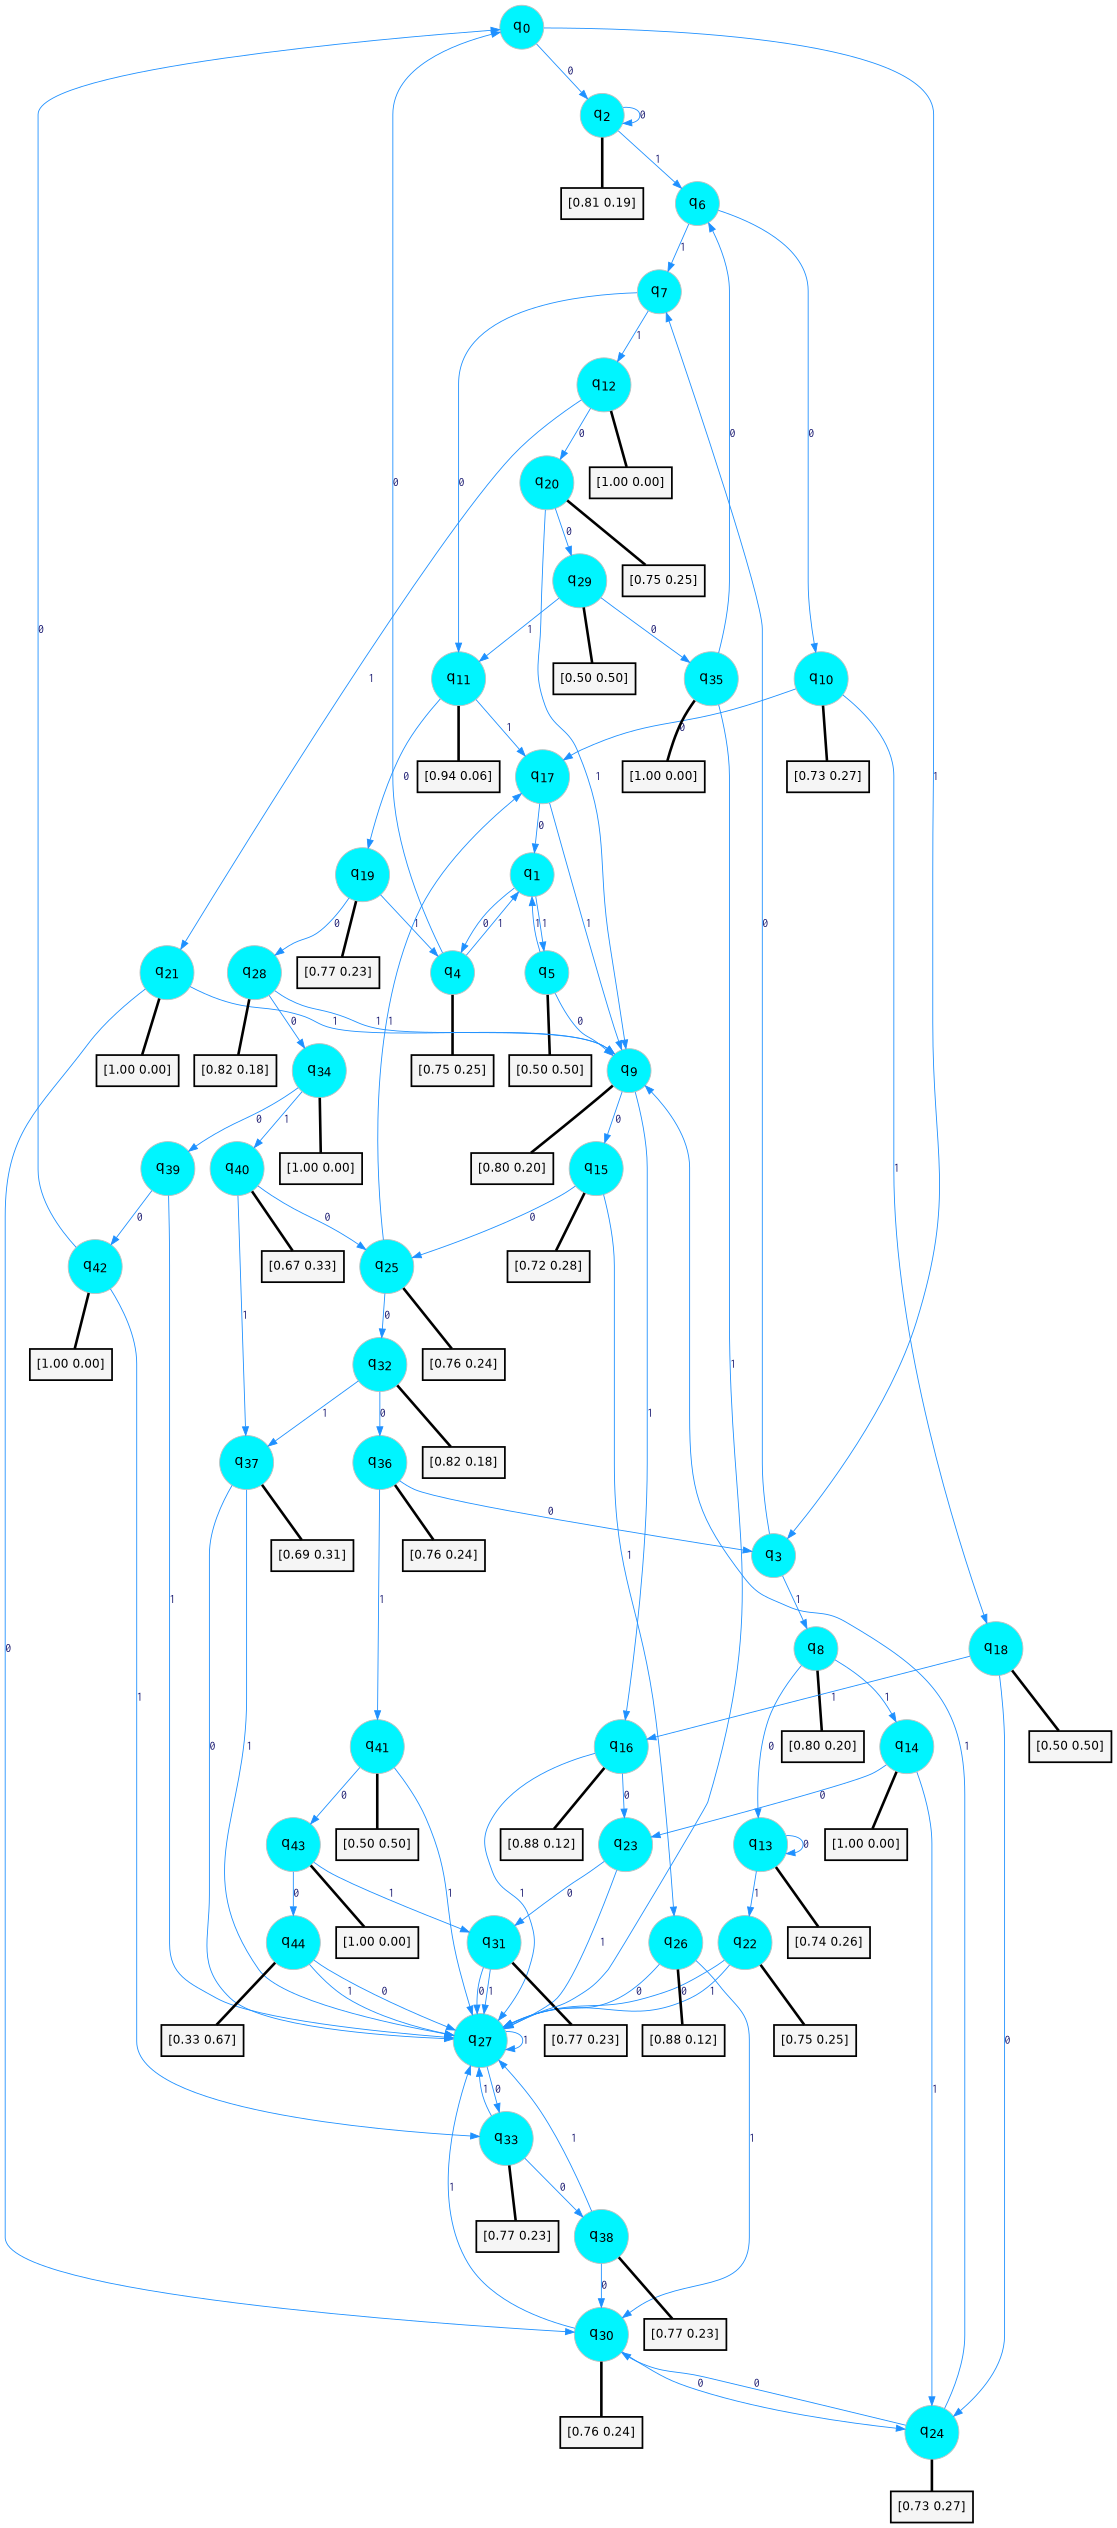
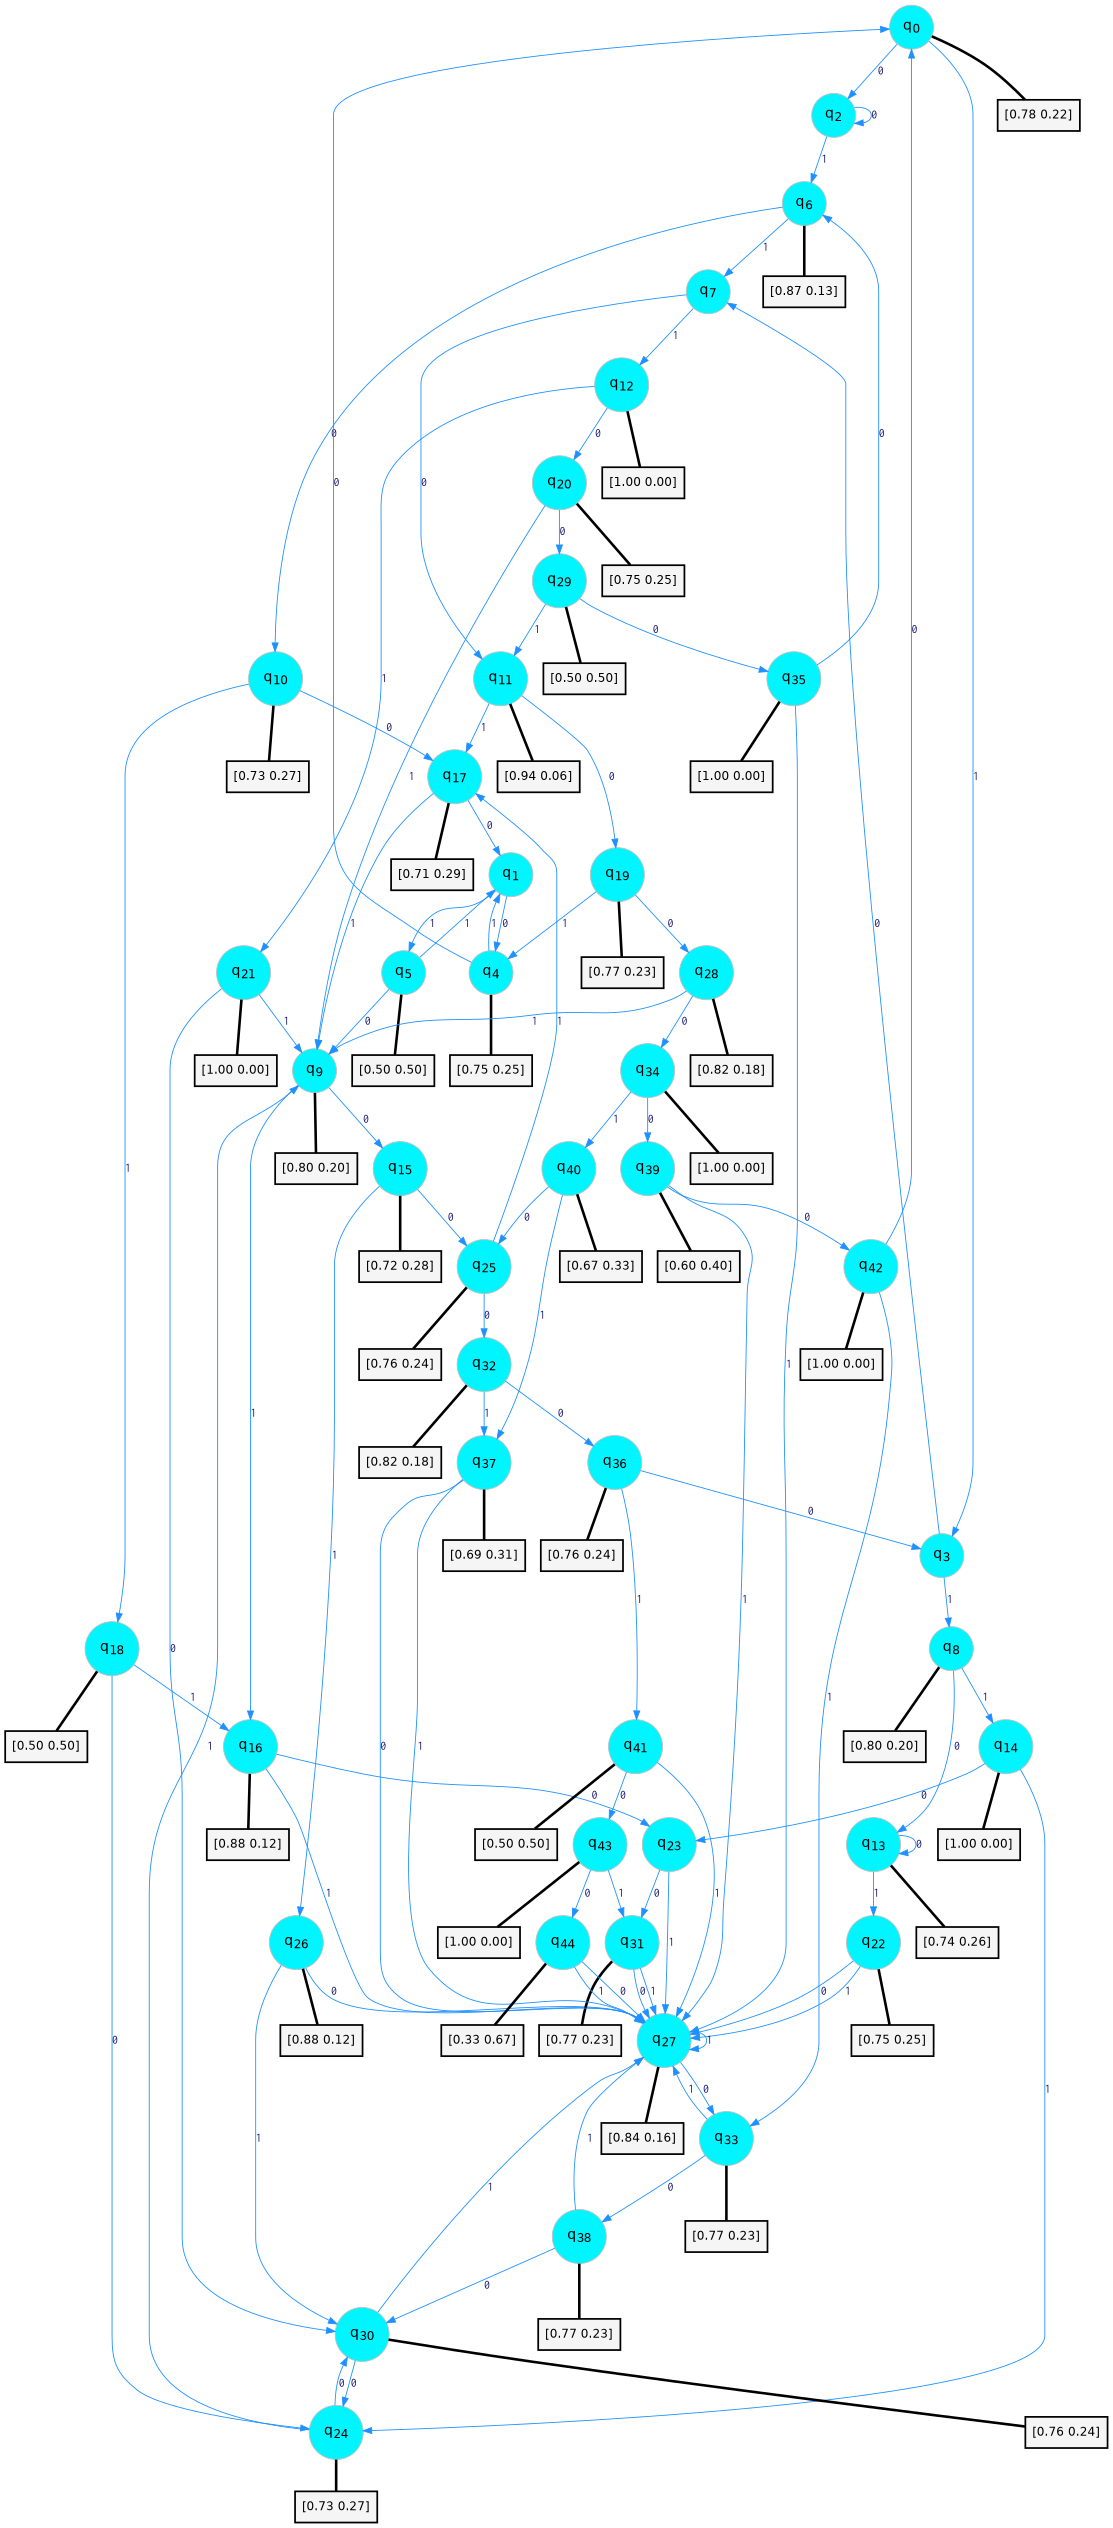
node "[0.78 0.22]": added
node "[0.81 0.19]": removed
node "[0.87 0.13]": added
node "[0.71 0.29]": added
node "[0.60 0.40]": added
node "[0.84 0.16]": added
